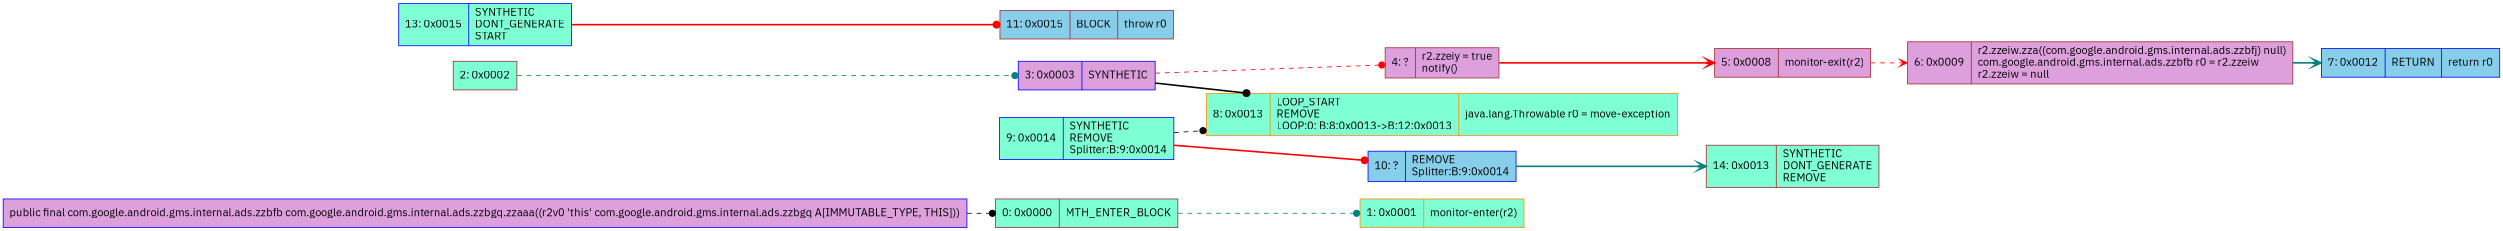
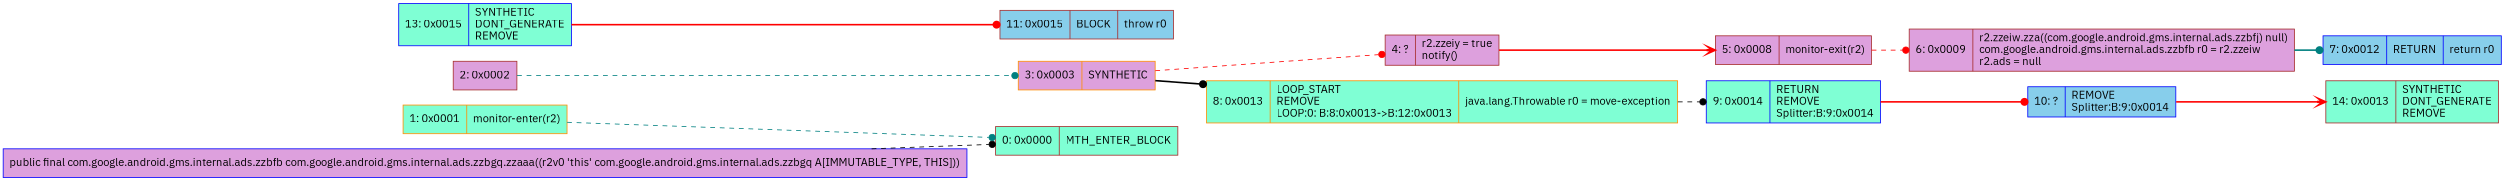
node "13: 0x0015": text "START" -> "REMOVE"
edge "5: 0x0008" -> "6: 0x0009": arrowhead vee -> dot
edge "6: 0x0009" -> "7: 0x0012": arrowhead vee -> dot
node "6: 0x0009": text "r2.zzeiw = null" -> "r2.ads = null"
node "2: 0x0002": fillcolor aquamarine -> plum
node "3: 0x0003": color blue -> darkorange
node "9: 0x0014": text "SYNTHETIC" -> "RETURN"
edge "9: 0x0014" -> "8: 0x0013": reversed
edge "10: ?" -> "14: 0x0013": color teal -> red
edge "0: 0x0000" -> "1: 0x0001": reversed
